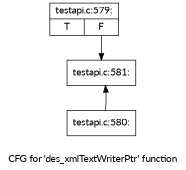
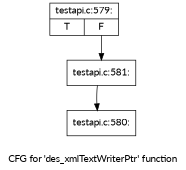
edge "testapi.c:580:" -> "testapi.c:581:": reversed
